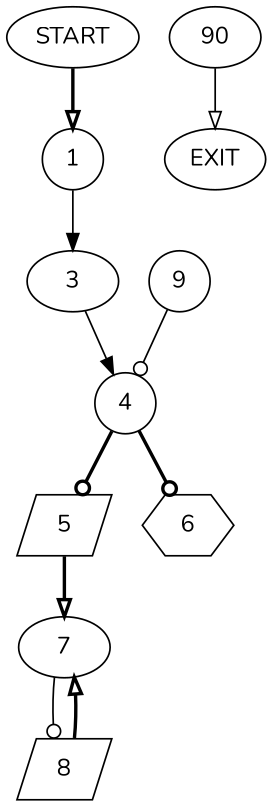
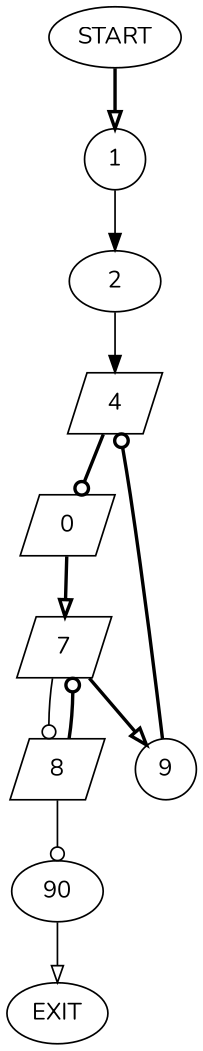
node "3": label "3" -> "2"
edge "9" -> "4": style solid -> bold
node "4": shape circle -> parallelogram
node "5": label "5" -> "0"
node "6": removed
node "7": shape ellipse -> parallelogram
edge "7" -> "9": added
edge "8" -> "7": arrowhead onormal -> odot
edge "8" -> "90": added
